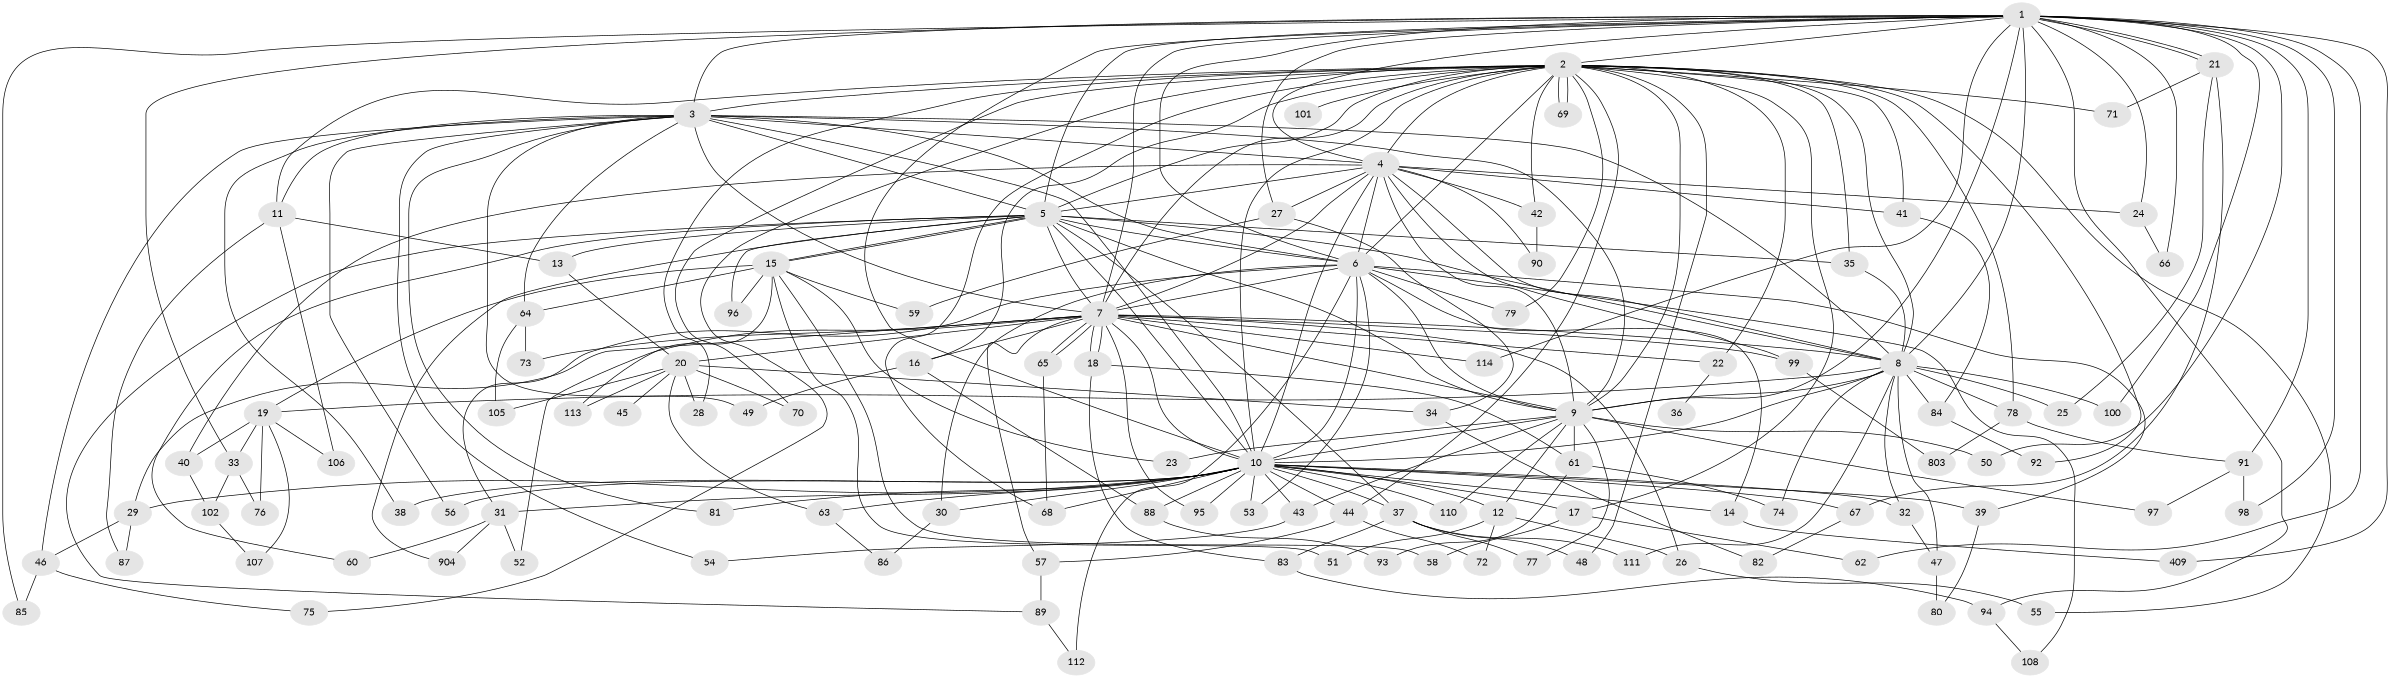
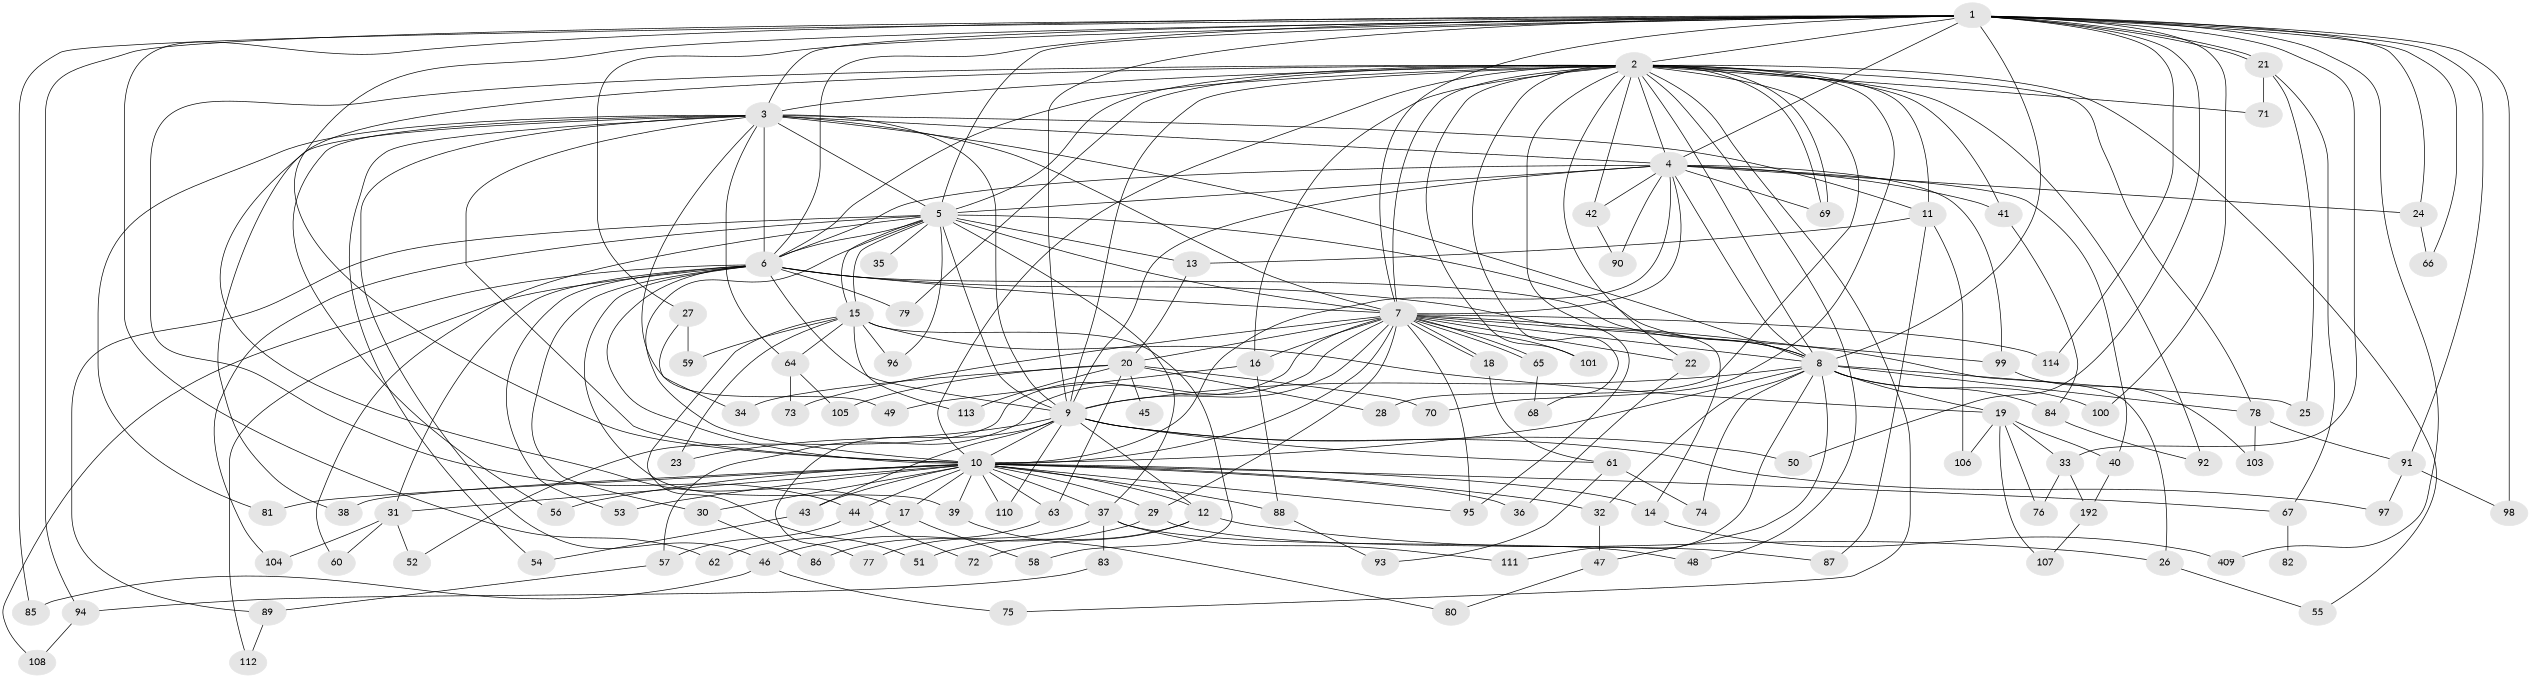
edge "2" -- "35": now "2" -- "95"
edge "4" -- "27": now "4" -- "69"
edge "35" -- "8": now "6" -- "8"
edge "7" -- "101": added
node "803": label "803" -> "103"
edge "34" -- "82": removed
edge "10" -- "68": now "10" -- "36"
node "102": label "102" -> "192"
edge "18" -- "83": removed
node "904": label "904" -> "104"
